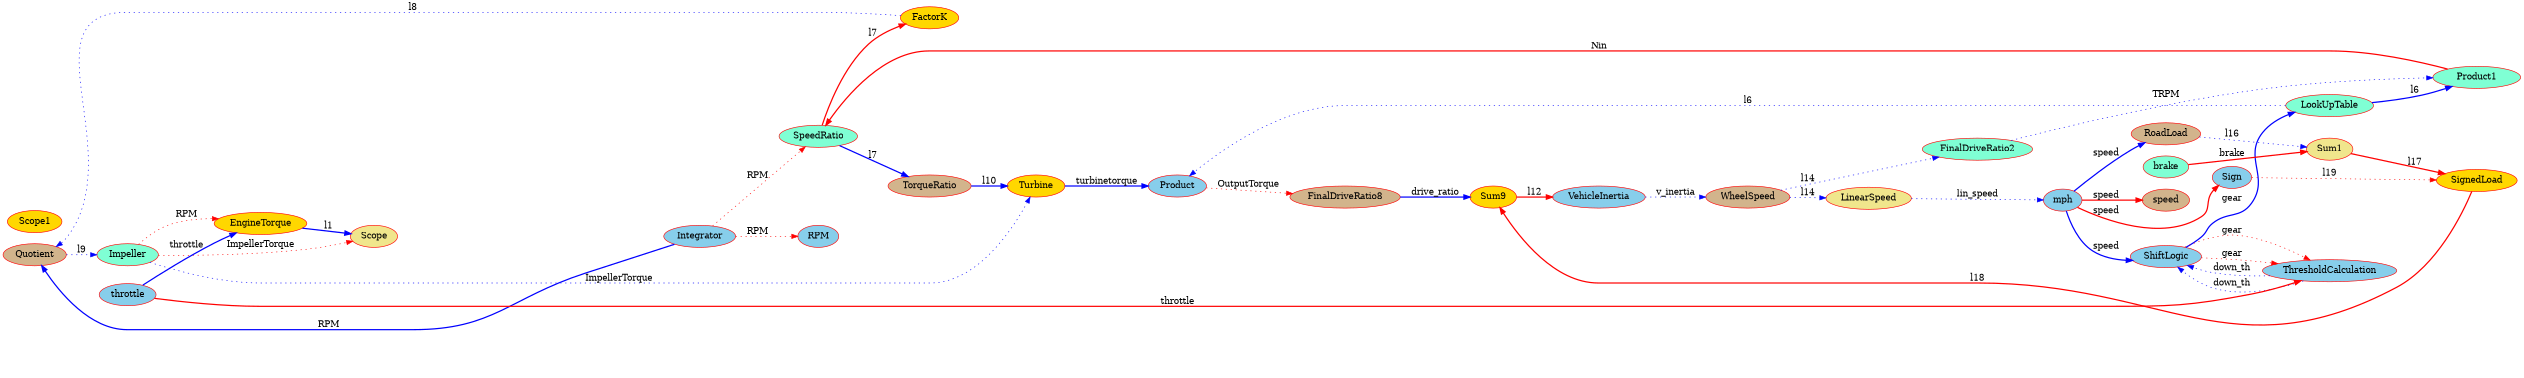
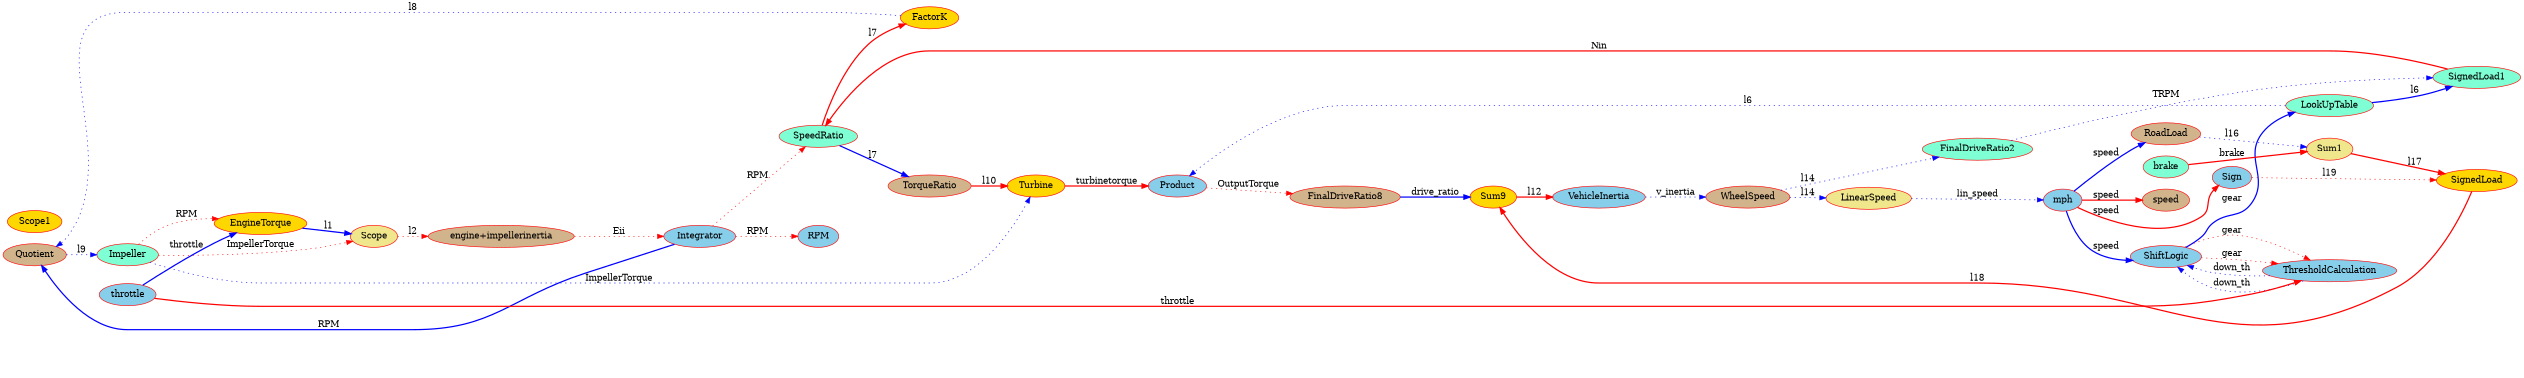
node "Product1": label "Product1" -> "SignedLoad1"
edge "TorqueRatio" -> "Turbine": color blue -> red
edge "Turbine" -> "Product": color blue -> red
node "engine+impellerinertia": added
